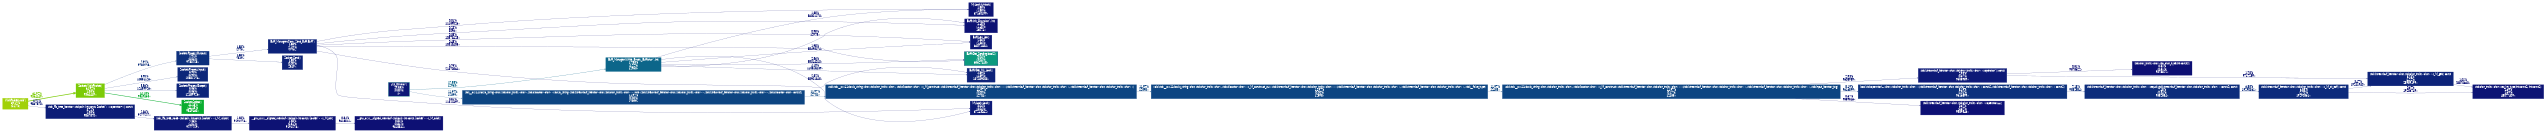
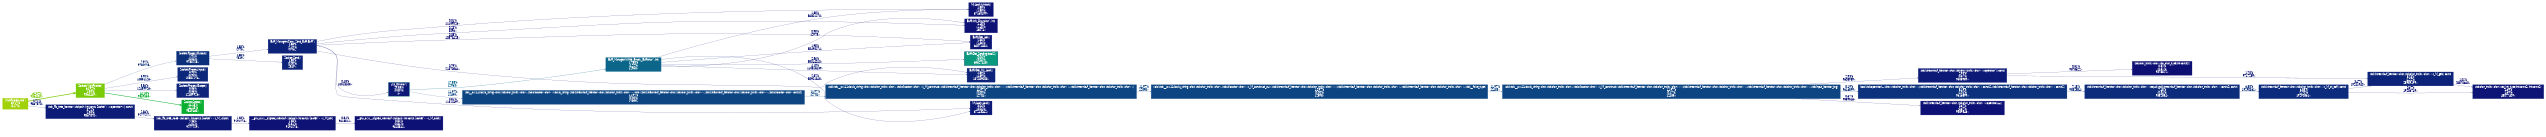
node "Buff::Len_Len() 2.36% (2.36%) 66071484×": label "Buff::Len_Len() 2.36% (2.36%) 66071484×" -> "Buff::Get_Len() 2.36% (2.36%) 66071484×"
edge "Buff_Manager::Copy_Send_Buff(Buff*) 4.88% (2.19%) 2779×" -> "Buff::Get_Sending(bool&) 3.04% (3.04%) 65627418×": now "Buff_Manager::Copy_Send_Buff(Buff*) 4.88% (2.19%) 2779×" -> "List_Dir(char*) 29.85% (0.00%) 1×"
